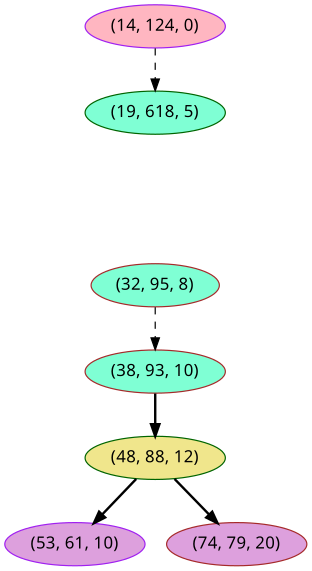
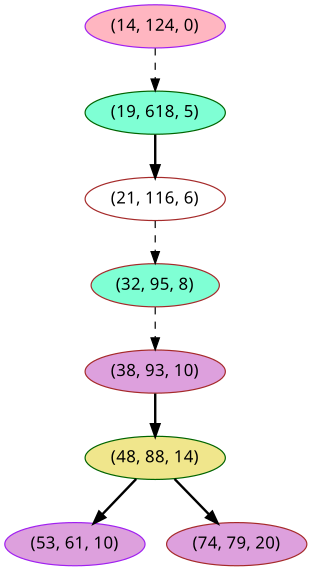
node "(21, 116, 6)": added
node "(38, 93, 10)": fillcolor aquamarine -> plum
node "(48, 88, 12)": label "(48, 88, 12)" -> "(48, 88, 14)"
